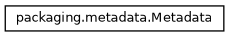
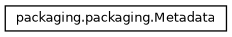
node "packaging.metadata.Metadata": label "packaging.metadata.Metadata" -> "packaging.packaging.Metadata"
